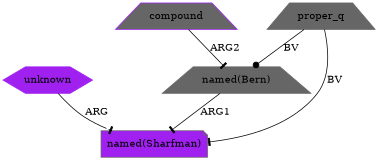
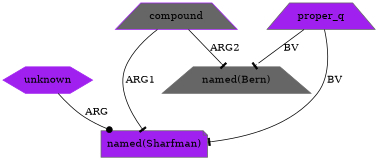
node "proper_q": fillcolor gray40 -> purple
edge "proper_q" -> "named(Bern)": arrowhead dot -> tee
edge "named(Bern)" -> "named(Sharfman)": now "compound" -> "named(Sharfman)"
edge "unknown" -> "named(Sharfman)": arrowhead tee -> dot
